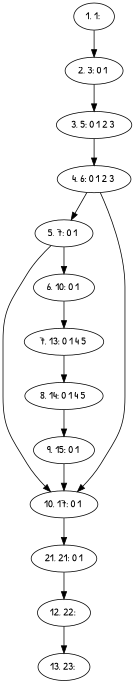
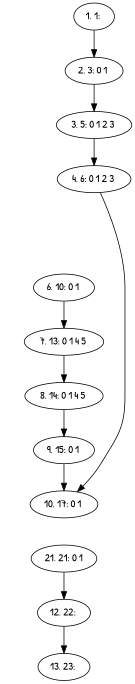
node "5, 7: 0 1": removed
edge "10, 17: 0 1" -> "21, 21: 0 1": removed
